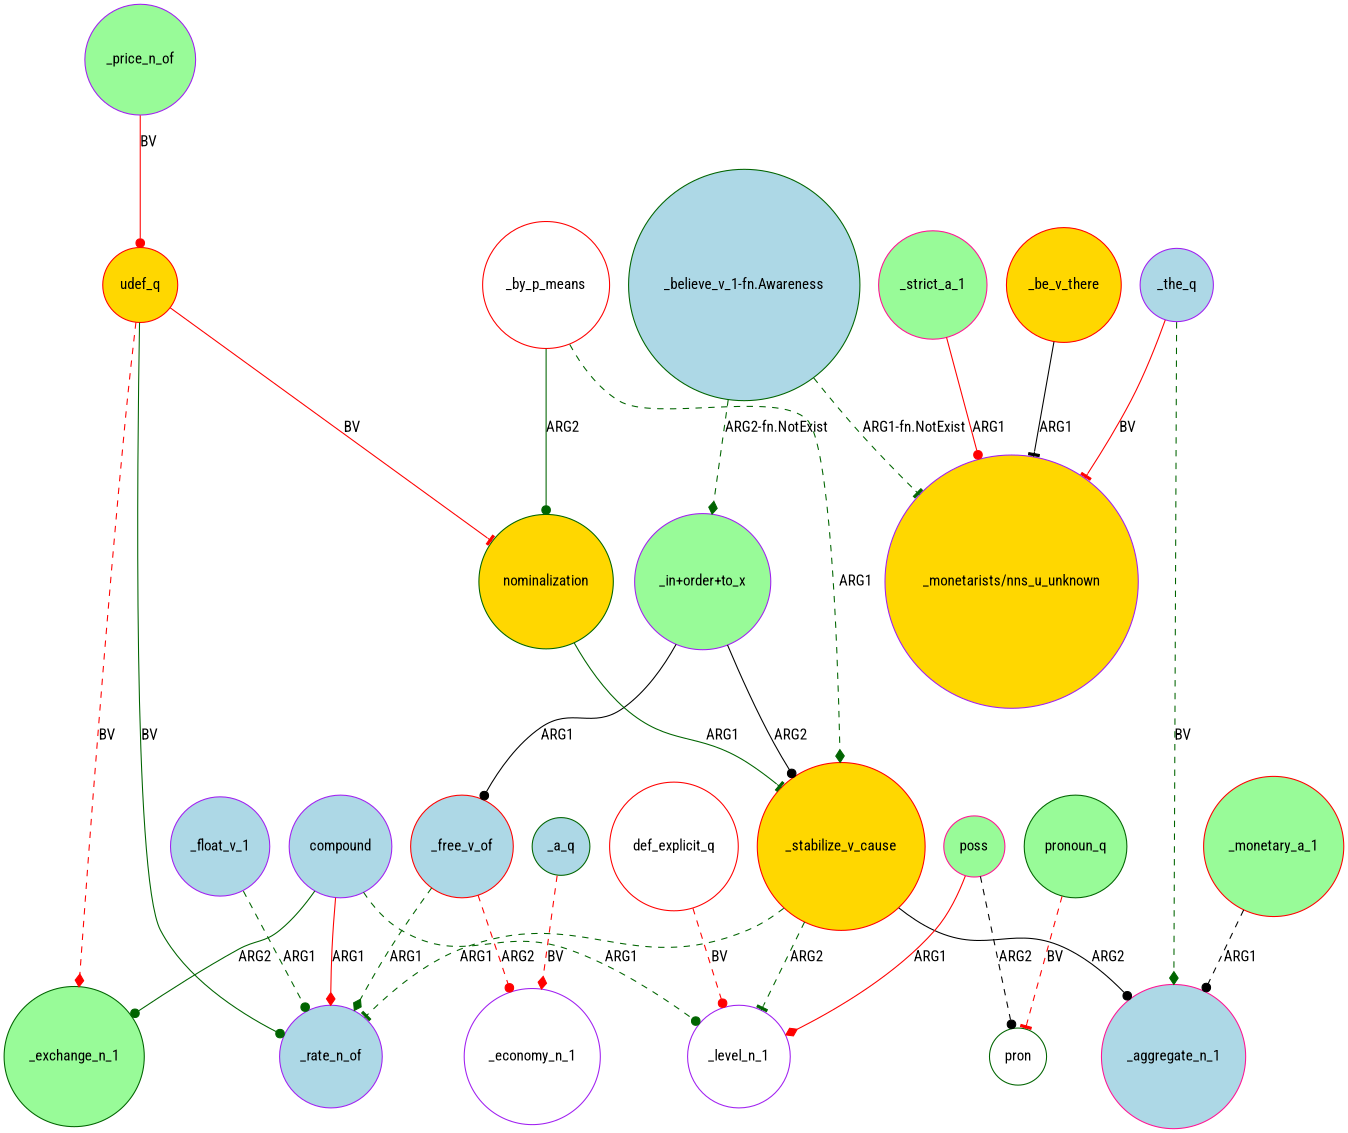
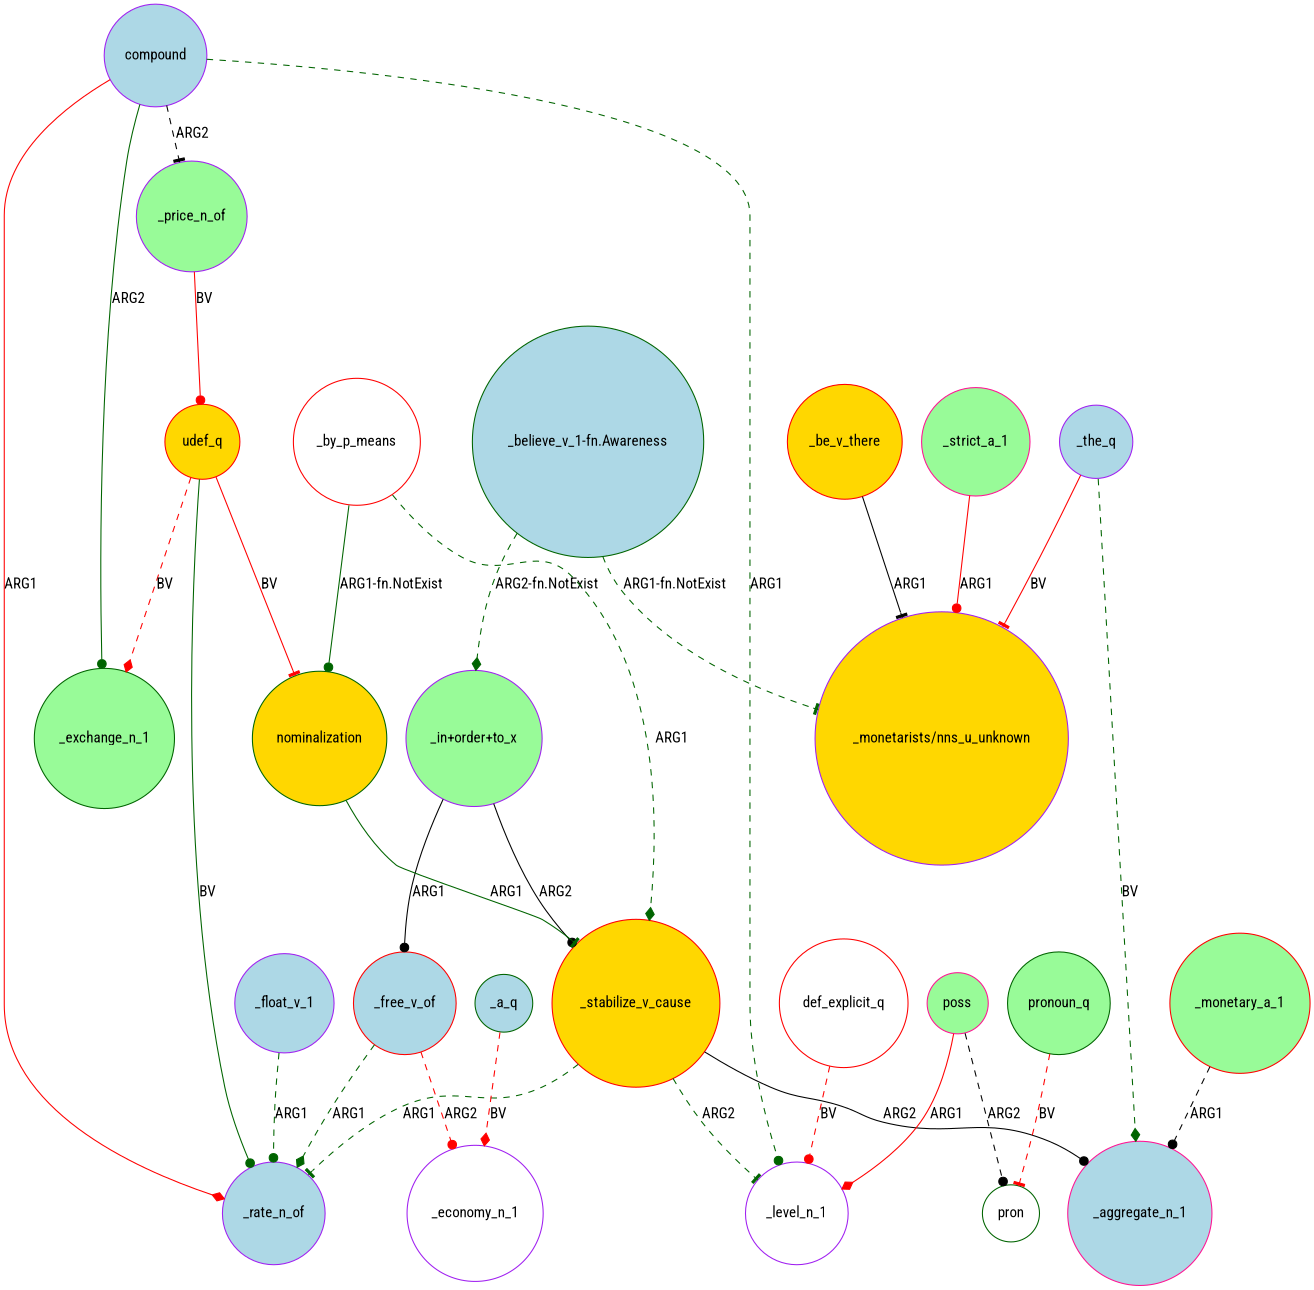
edge "compound" -> "_price_n_of": added, label "ARG2"
edge "_by_p_means" -> "nominalization": label "ARG2" -> "ARG1-fn.NotExist"
